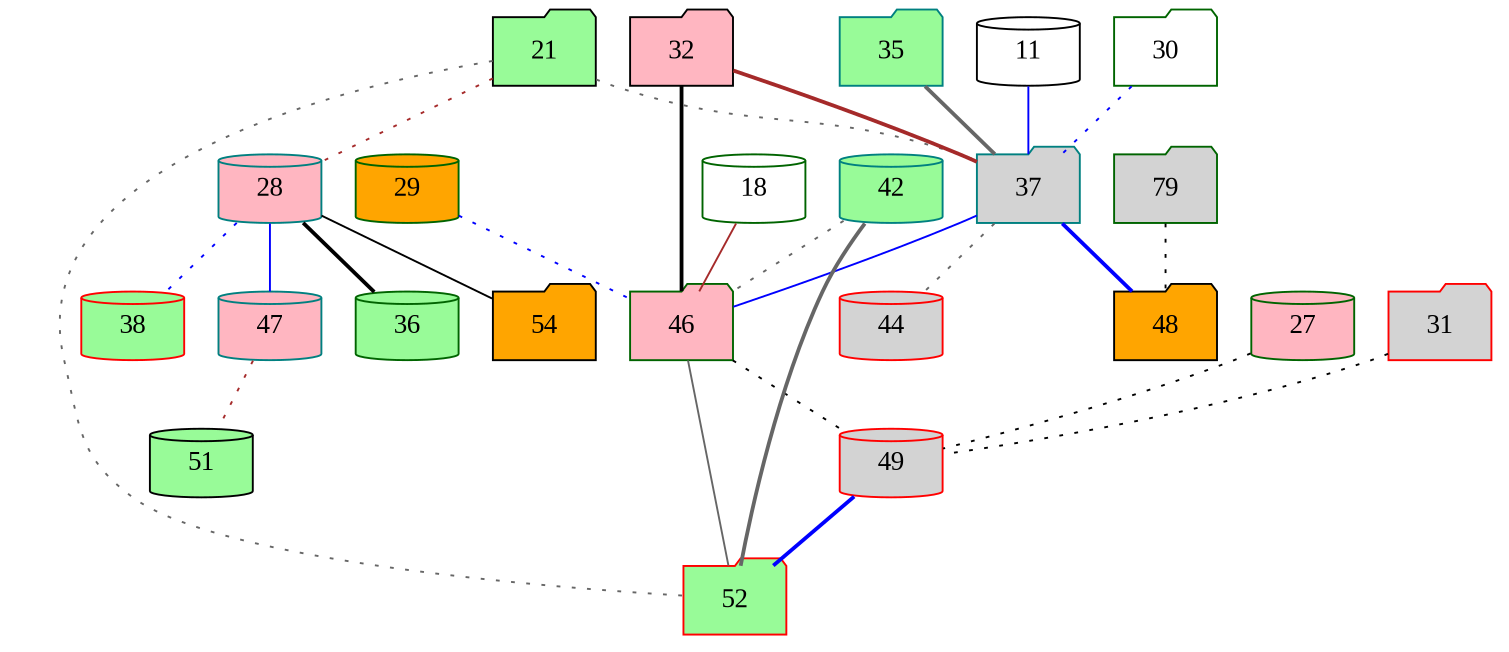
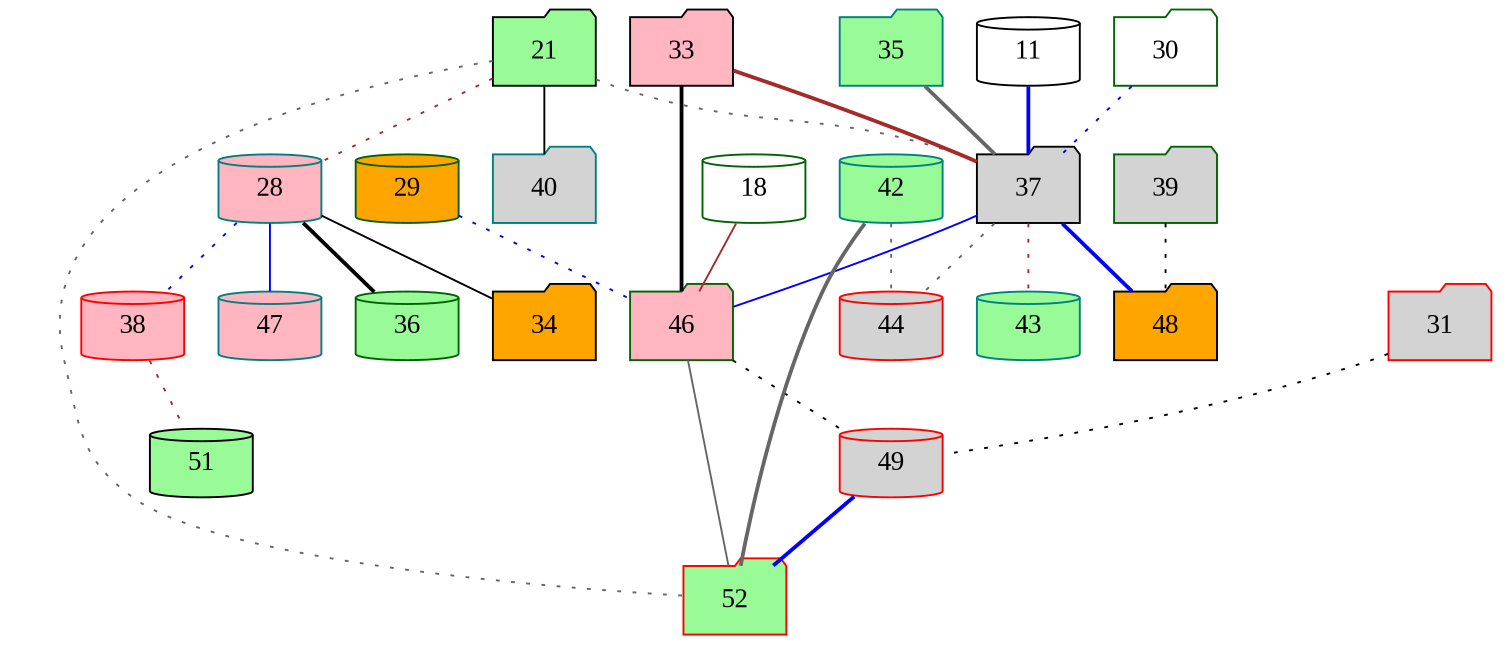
node "32": label "32" -> "33"
edge "11" -- "37": style solid -> bold
node "40": added
node "37": color teal -> black
node "79": label "79" -> "39"
edge "42" -- "46": now "42" -- "44"
node "38": fillcolor palegreen -> lightpink
node "54": label "54" -> "34"
node "43": added
node "27": removed
edge "47" -- "51": now "38" -- "51"
